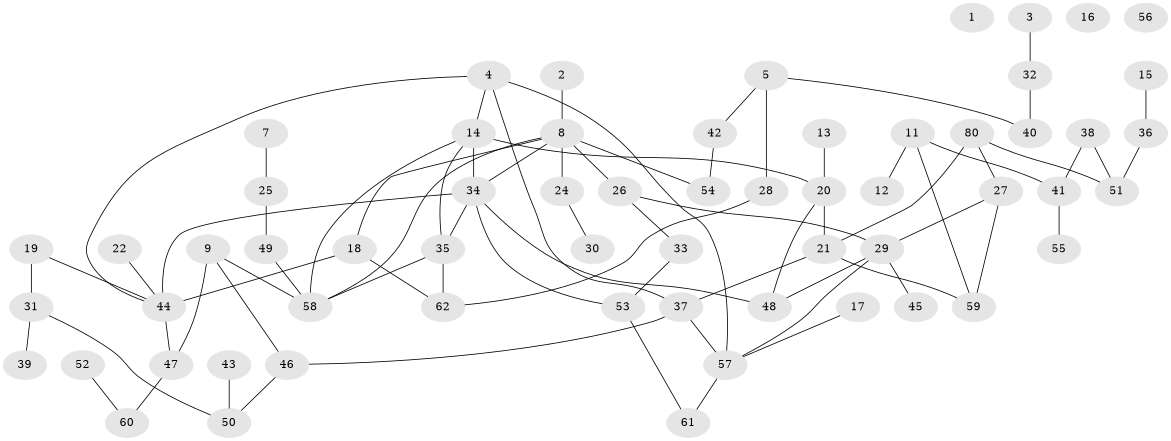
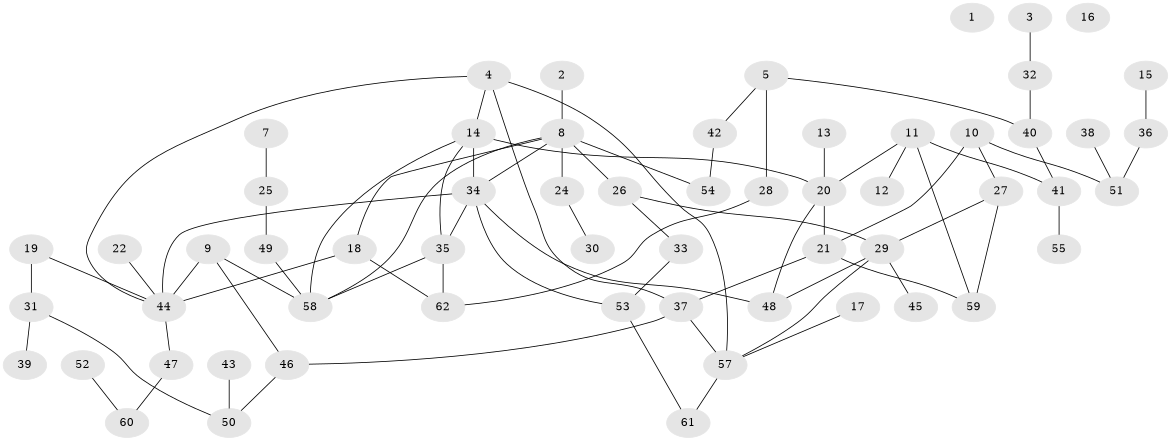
node "56": removed
node "80": label "80" -> "10"
edge "11" -- "20": added
edge "38" -- "41": now "40" -- "41"
edge "9" -- "47": now "9" -- "44"
